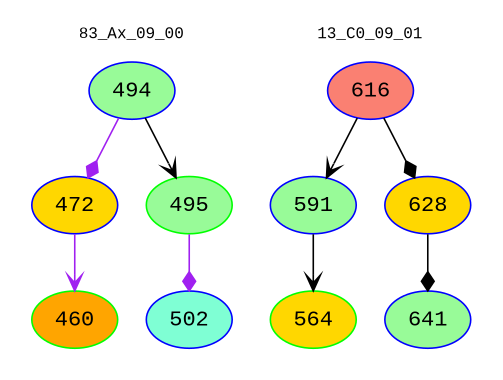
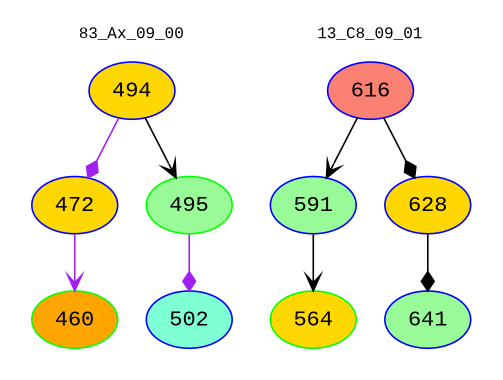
cluster "13_C0_09_01": label "13_C0_09_01" -> "13_C8_09_01"
node "494": fillcolor palegreen -> gold
